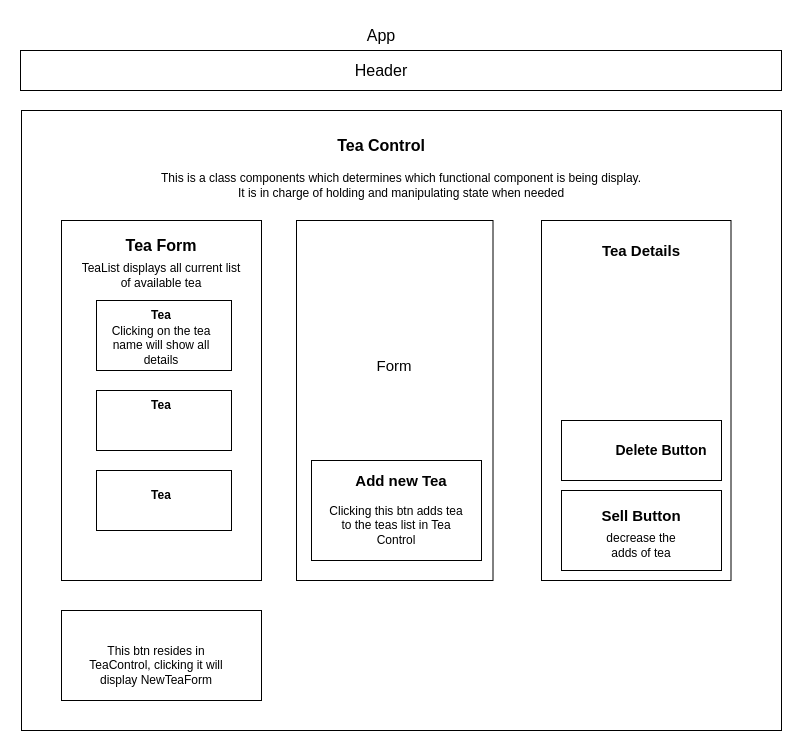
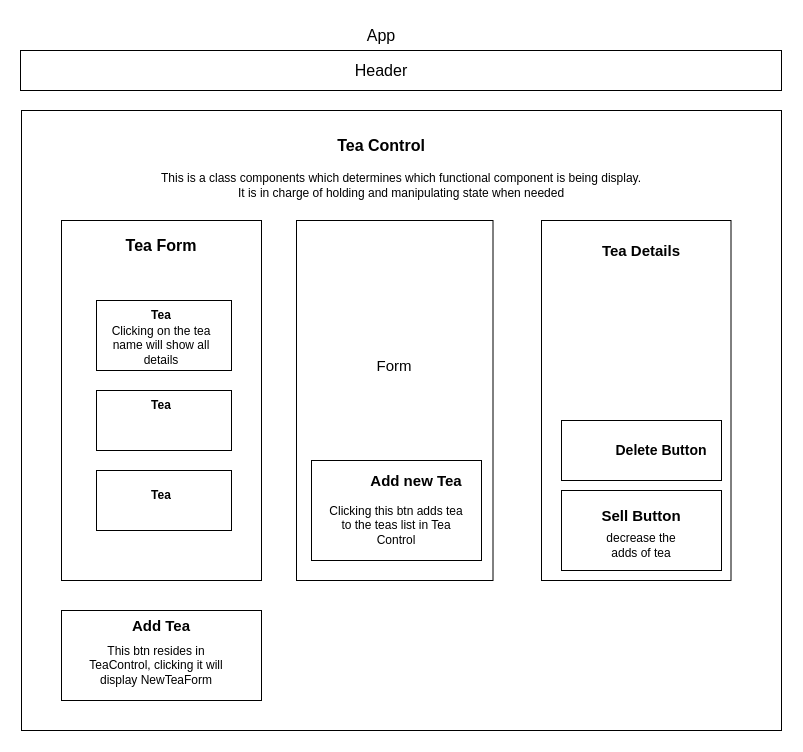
node "TeaList displays all current list of available tea": removed
node "Add new Tea": moved (402, 481) -> (417, 481)
node "Add Tea": added
